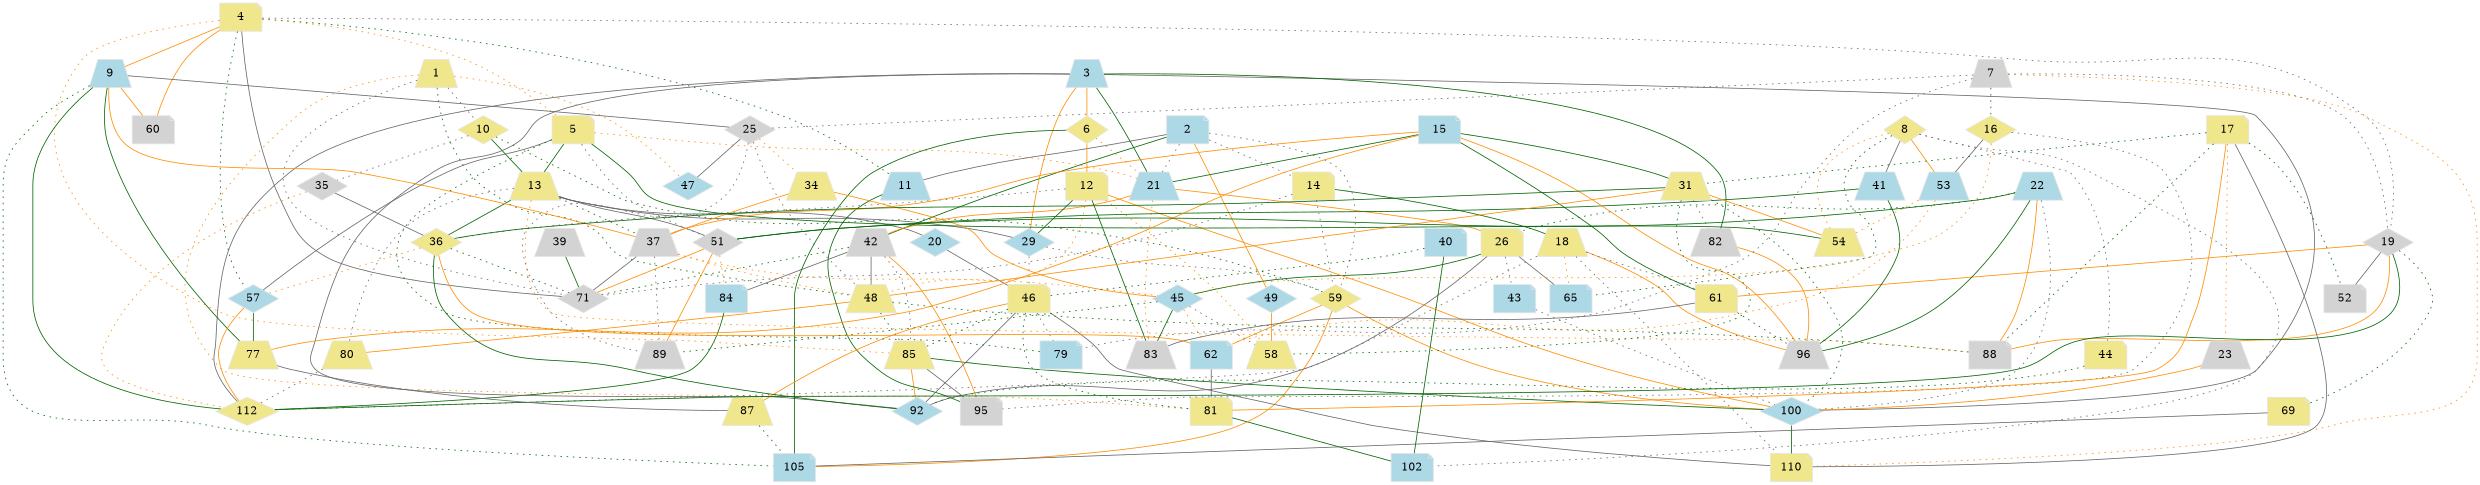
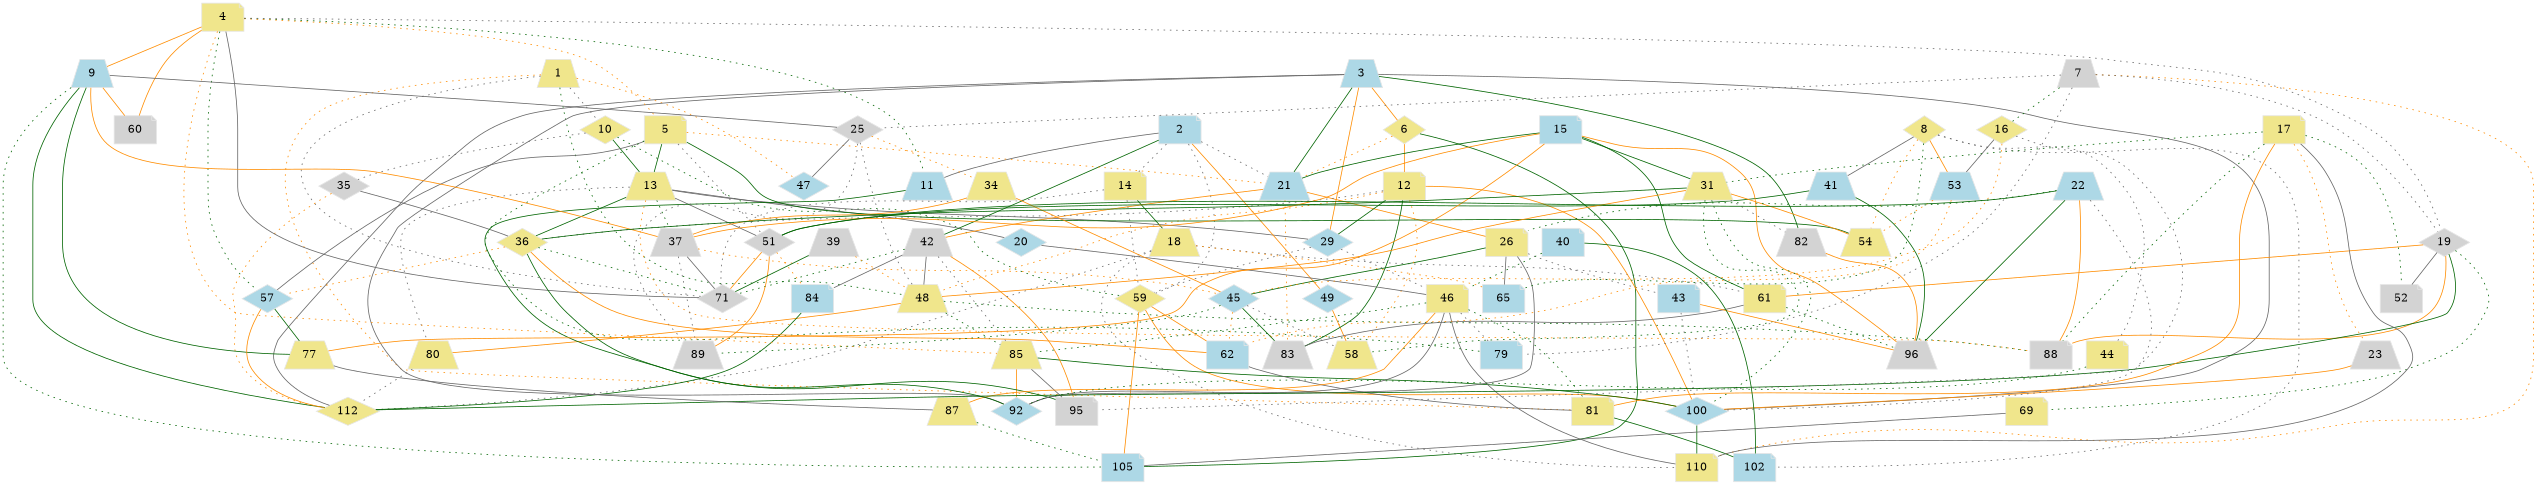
edge "37" -- "48": now "39" -- "48"
edge "18" -- "96": now "43" -- "96"
